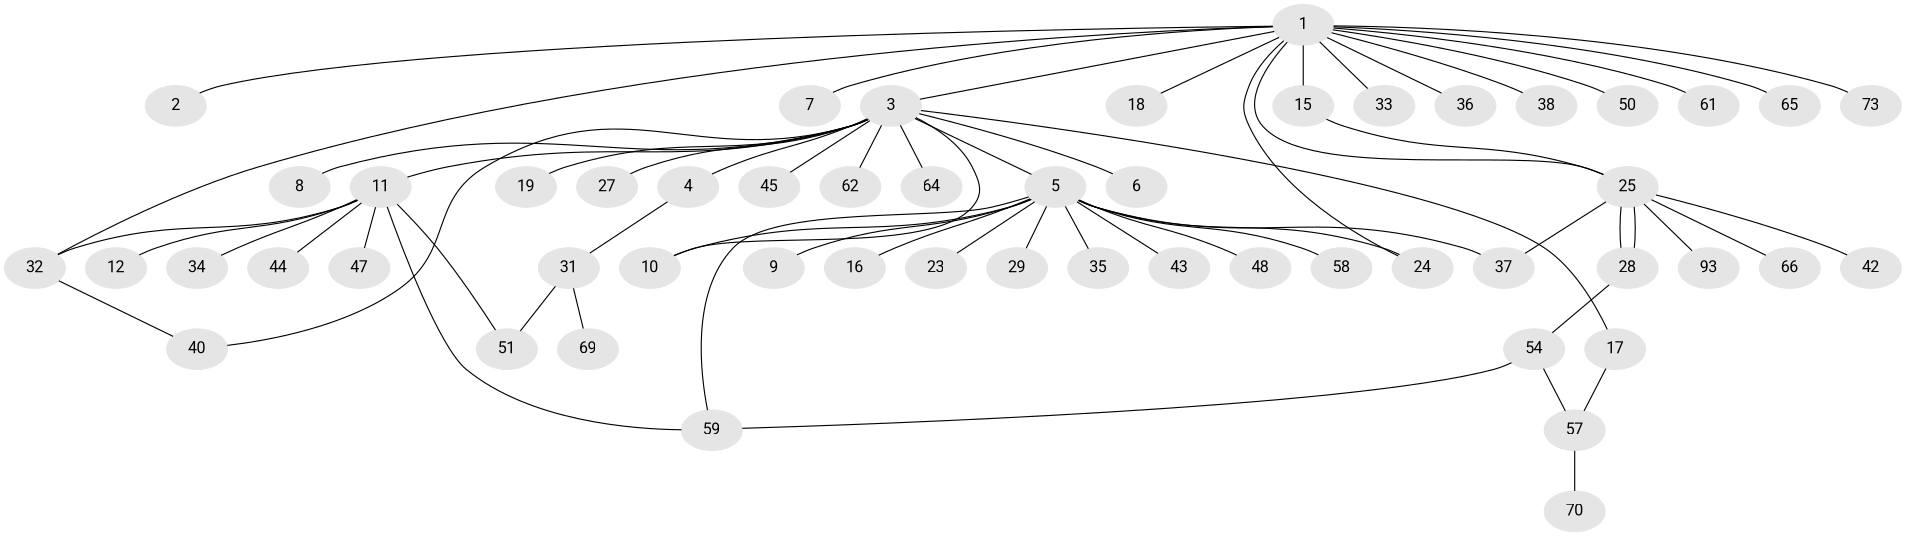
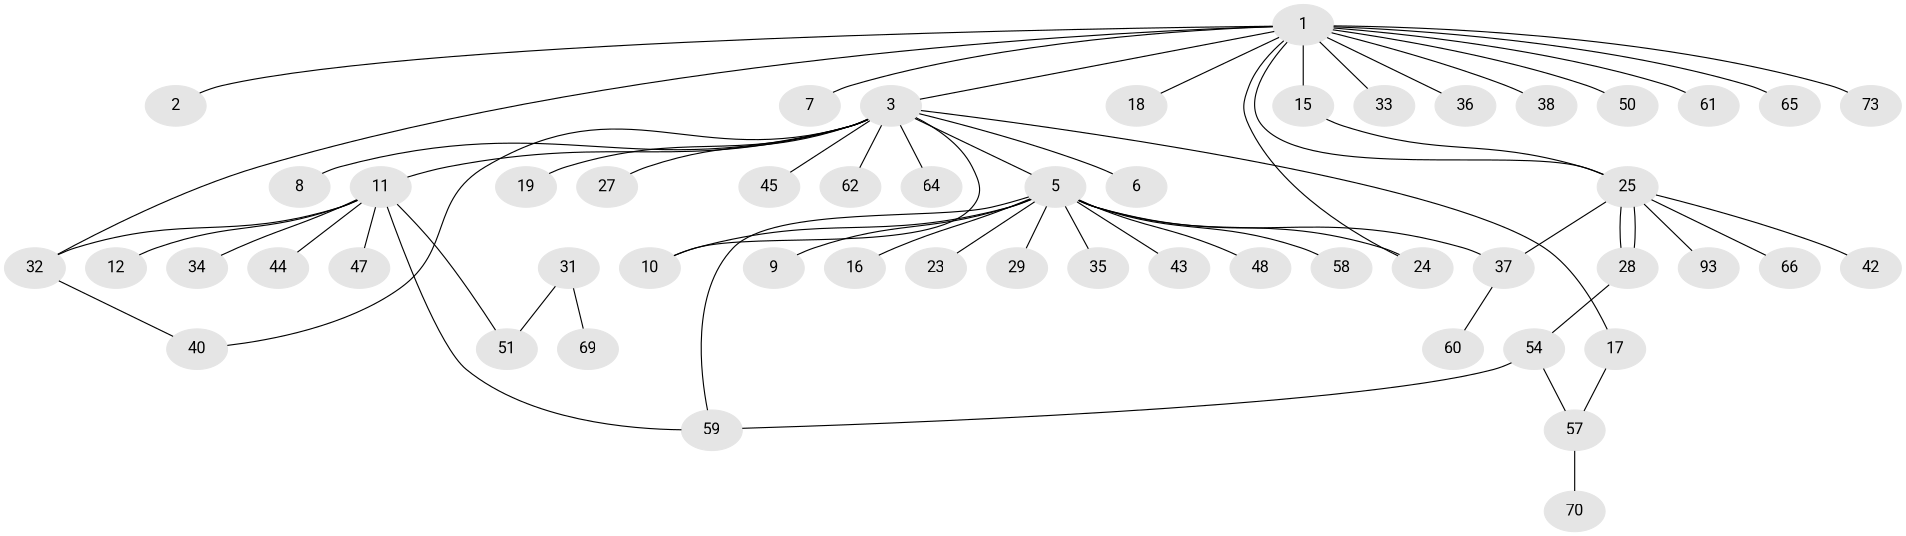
node "4": removed
node "60": added
